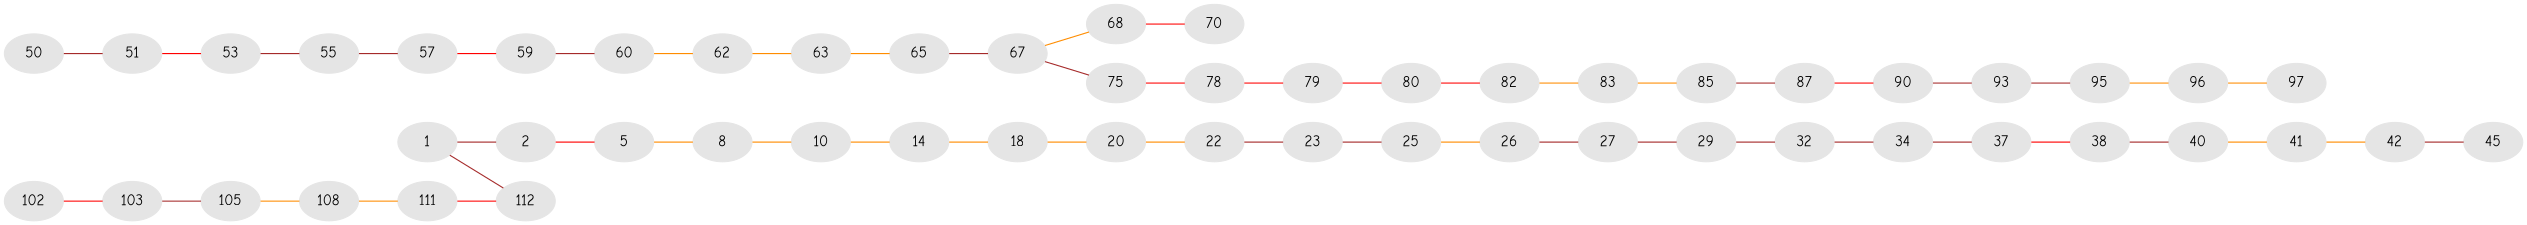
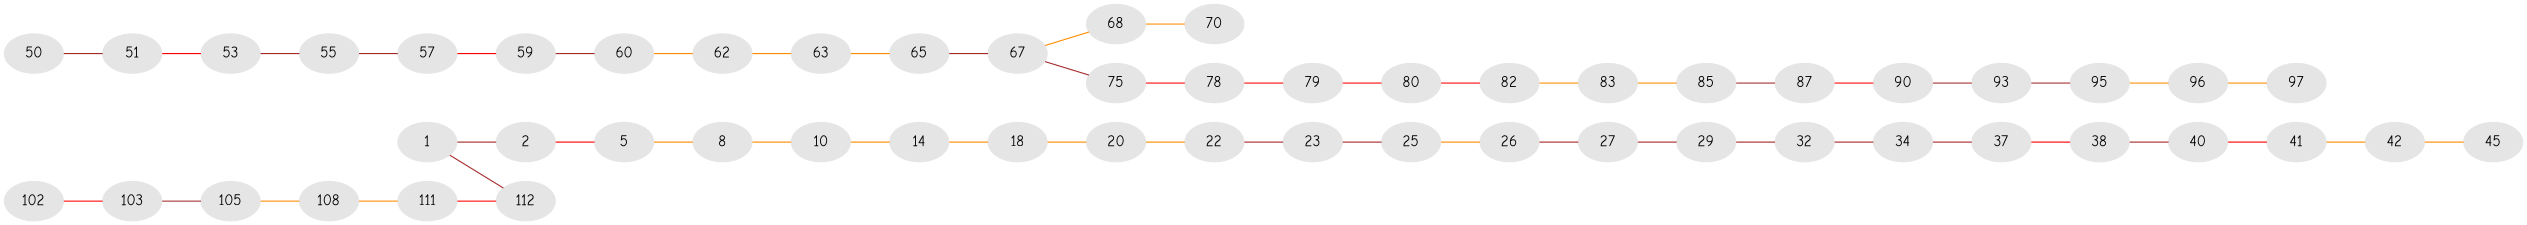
edge "68" -- "70": color red -> darkorange
edge "40" -- "41": color darkorange -> red
edge "42" -- "45": color brown -> darkorange
